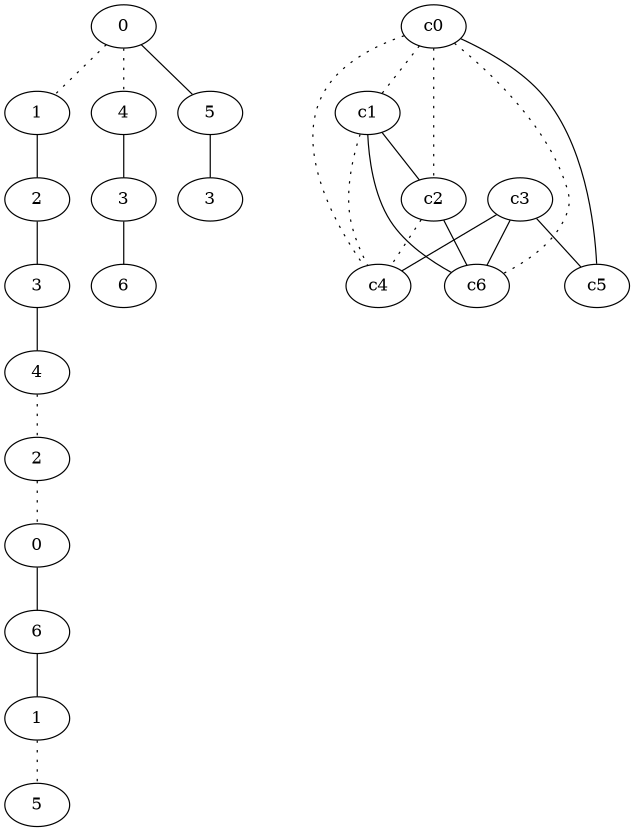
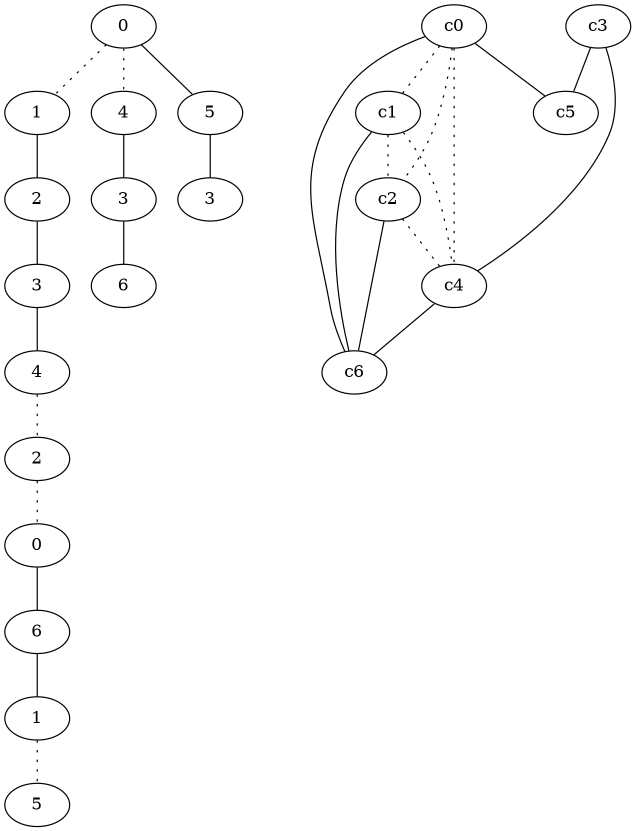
edge "c0" -- "c6": style dotted -> solid
edge "c1" -- "c2": style solid -> dotted
edge "c3" -- "c6": now "c4" -- "c6"
